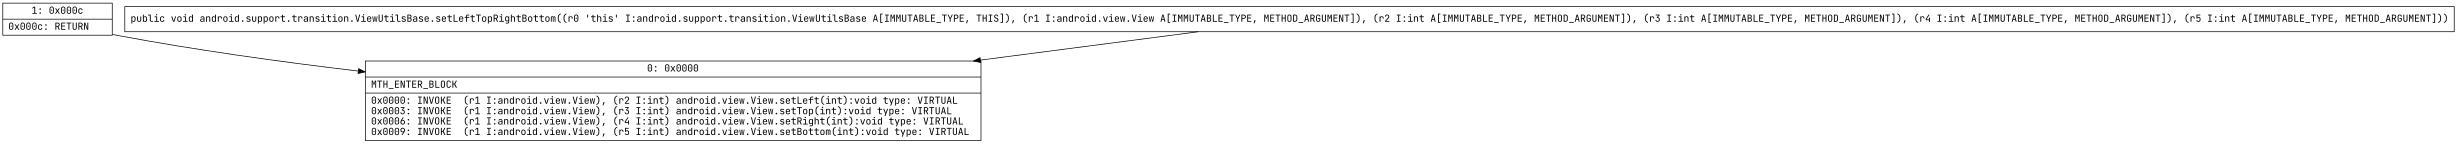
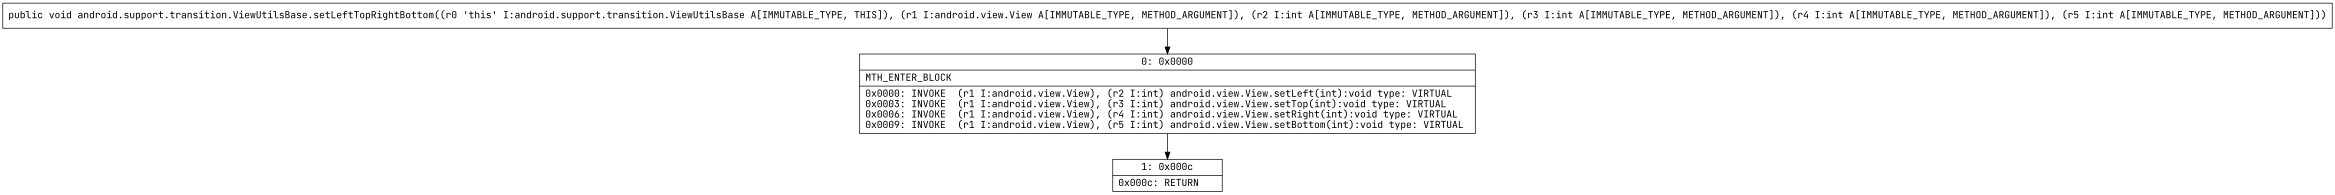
edge "1: 0x000c" -> "0: 0x0000": reversed
